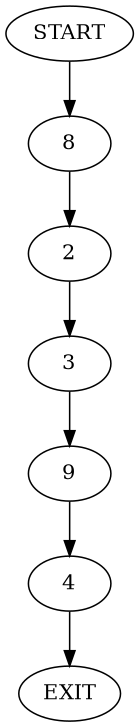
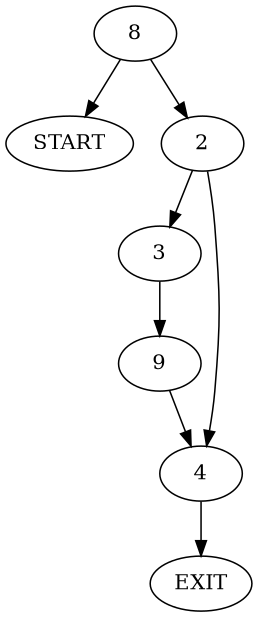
edge "START" -> "8": reversed
edge "2" -> "4": added
